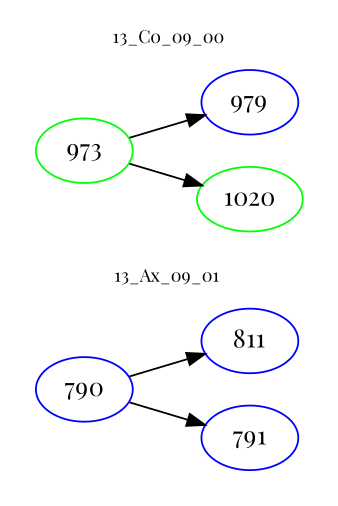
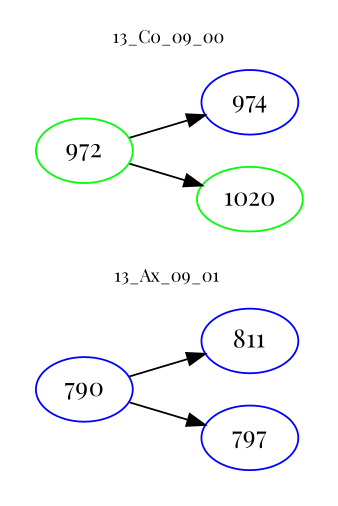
node "979": label "979" -> "974"
node "973": label "973" -> "972"
node "791": label "791" -> "797"
